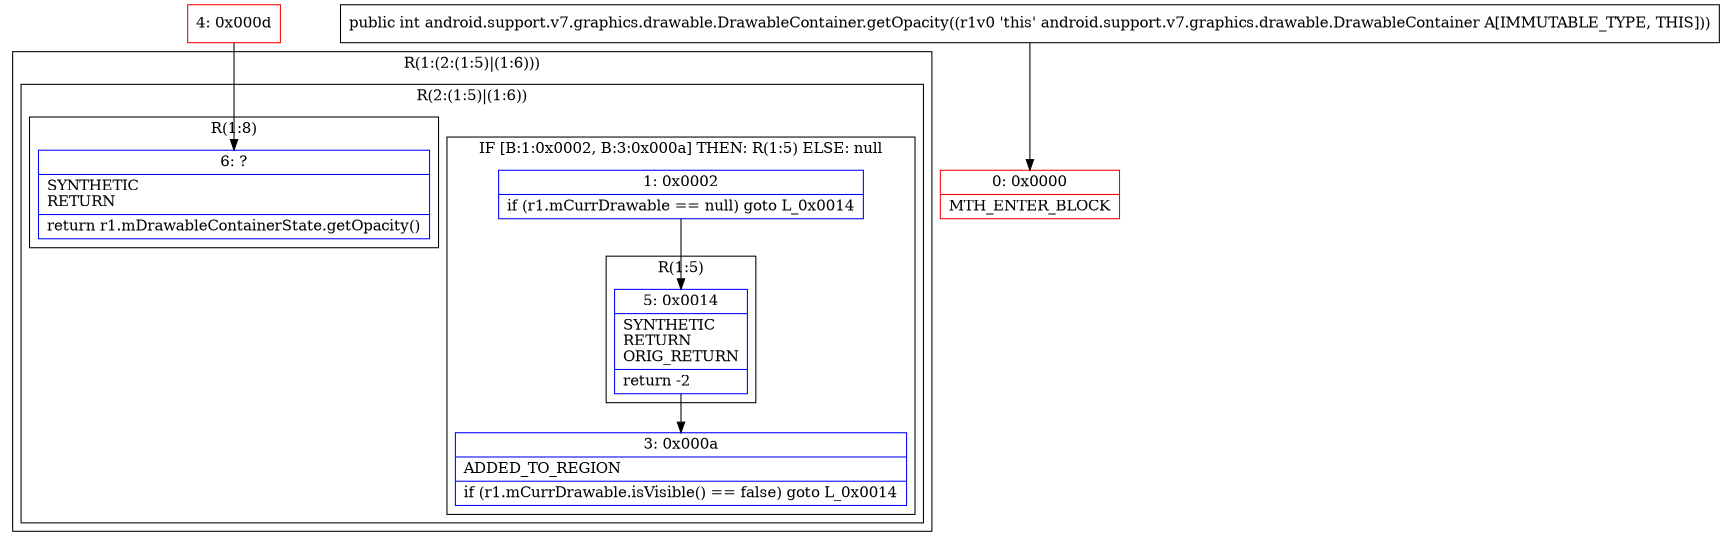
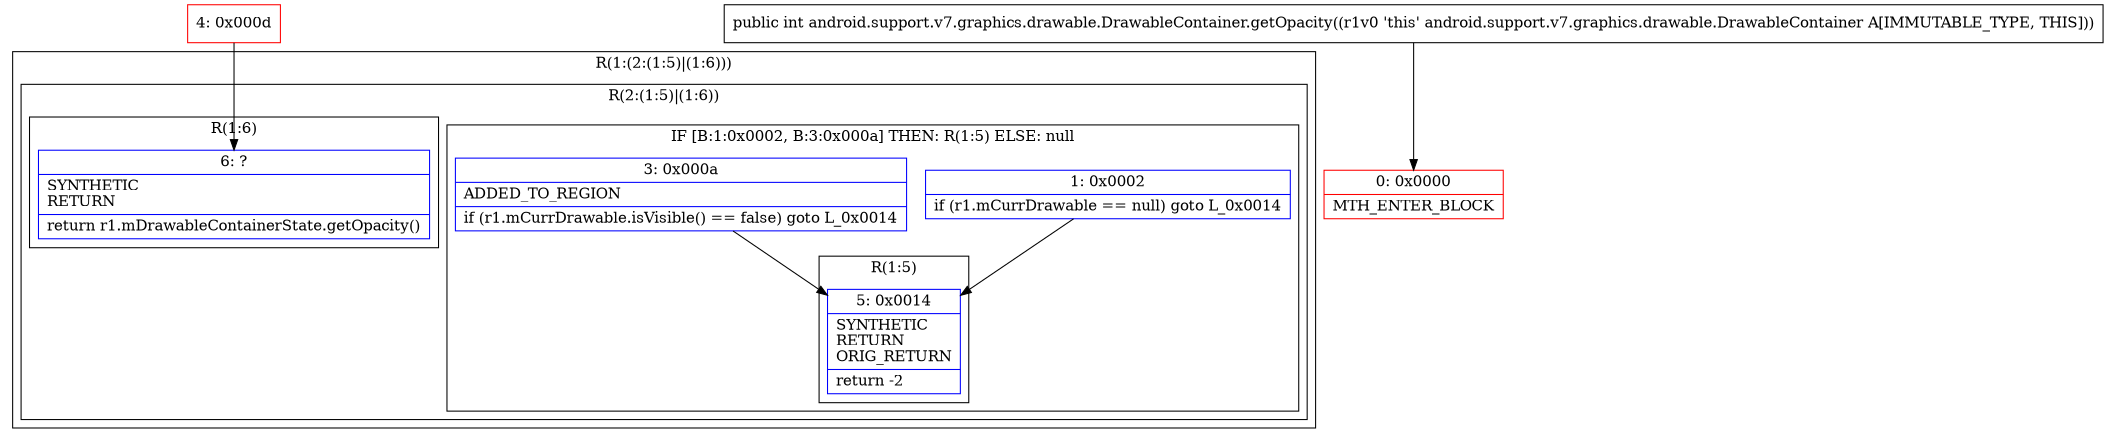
cluster "R(1:8)": label "R(1:8)" -> "R(1:6)"
edge "5: 0x0014" -> "3: 0x000a": reversed
